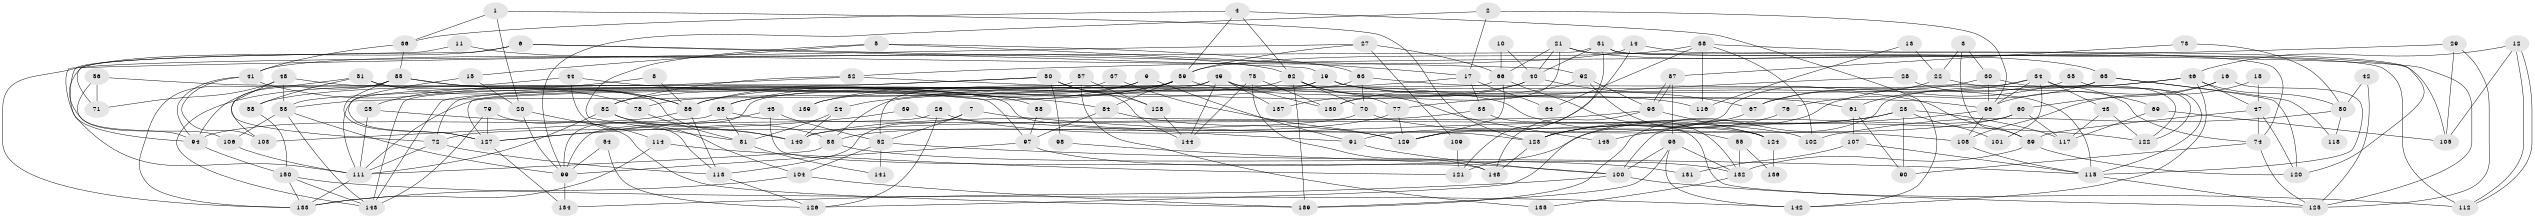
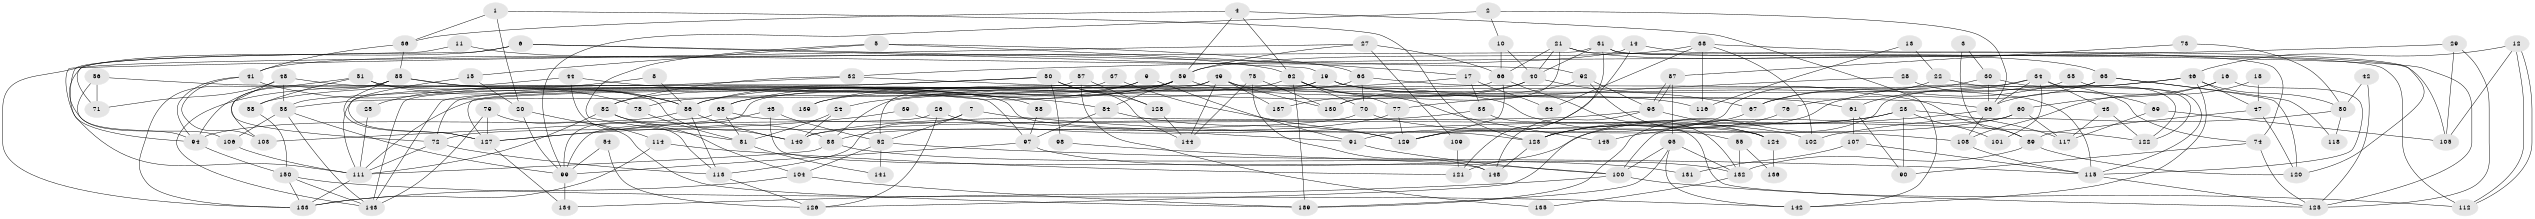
edge "2" -- "17": now "2" -- "10"
edge "3" -- "22": removed
edge "25" -- "140": now "86" -- "140"
edge "47" -- "74": removed
